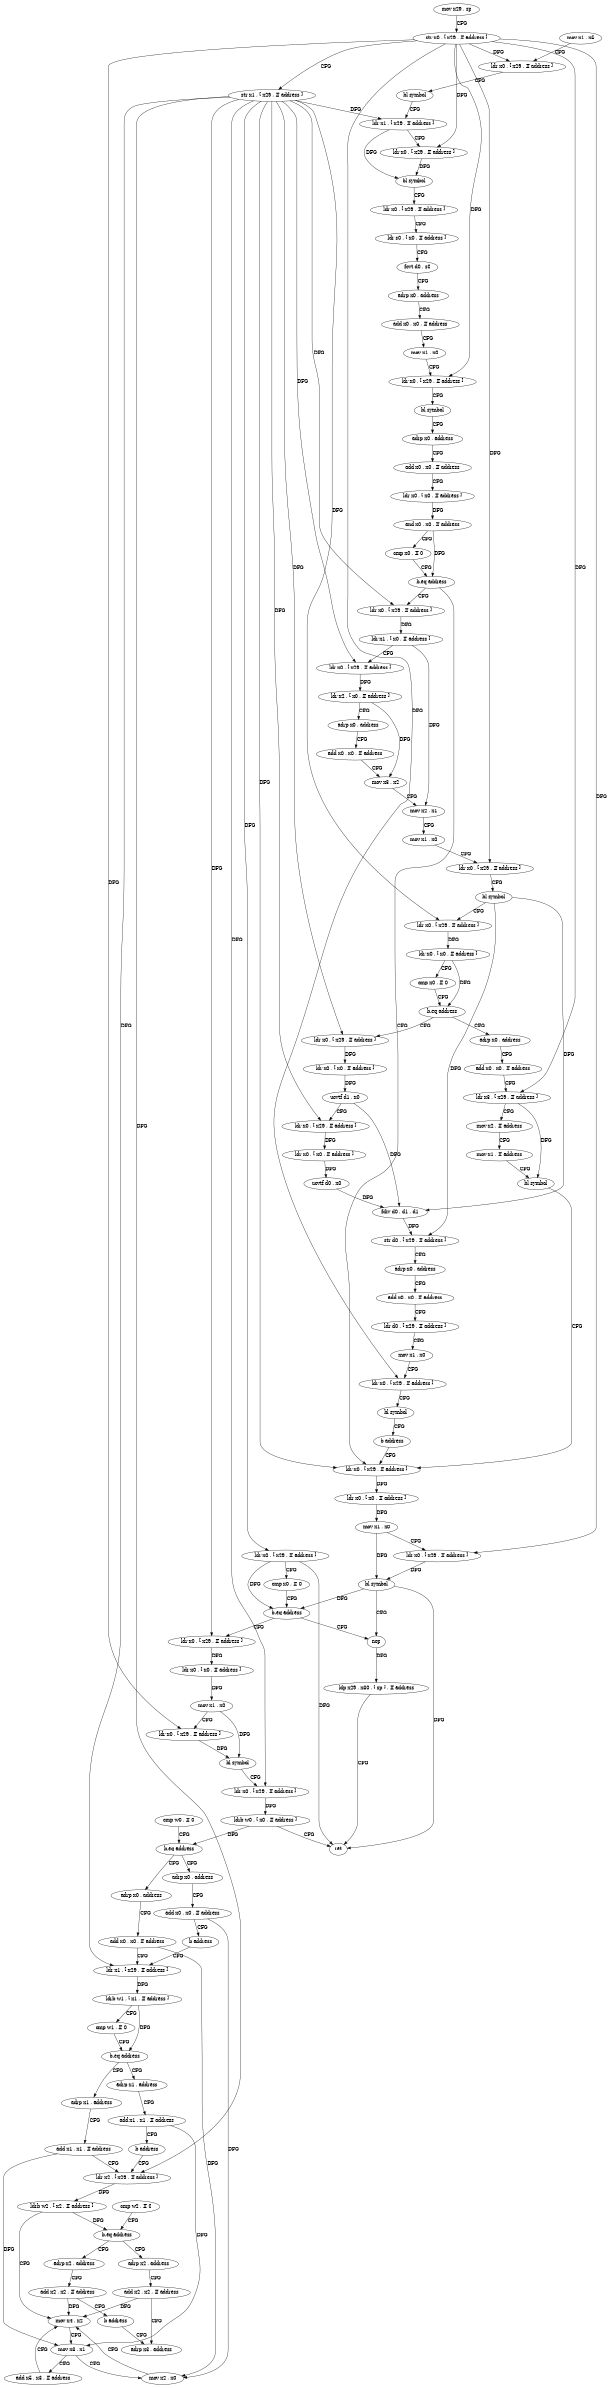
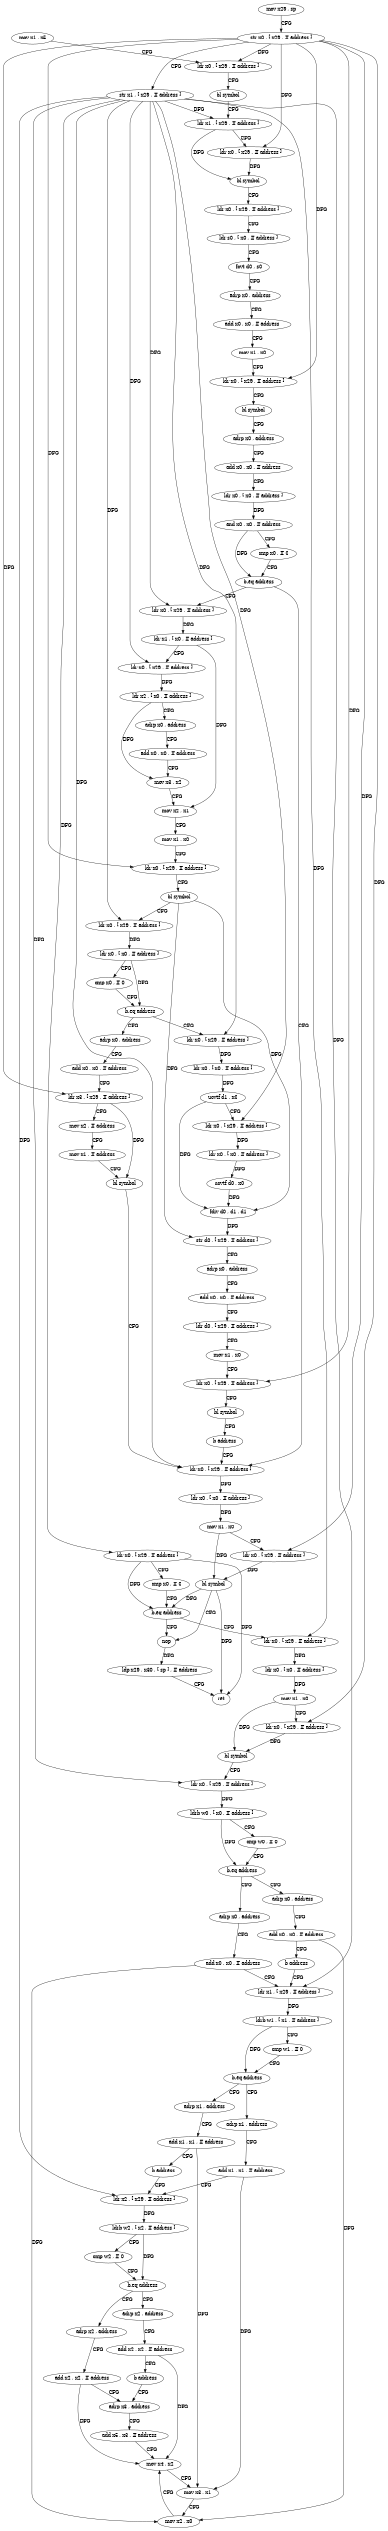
edge "ldrb w0 , [ x0 , # address ]" -> "ret": now "ldrb w0 , [ x0 , # address ]" -> "cmp w0 , # 0"
edge "ldrb w2 , [ x2 , # address ]" -> "mov x4 , x2": now "ldrb w2 , [ x2 , # address ]" -> "cmp w2 , # 0"
edge "mov x3 , x1" -> "add x5 , x3 , # address": now "adrp x3 , address" -> "add x5 , x3 , # address"
